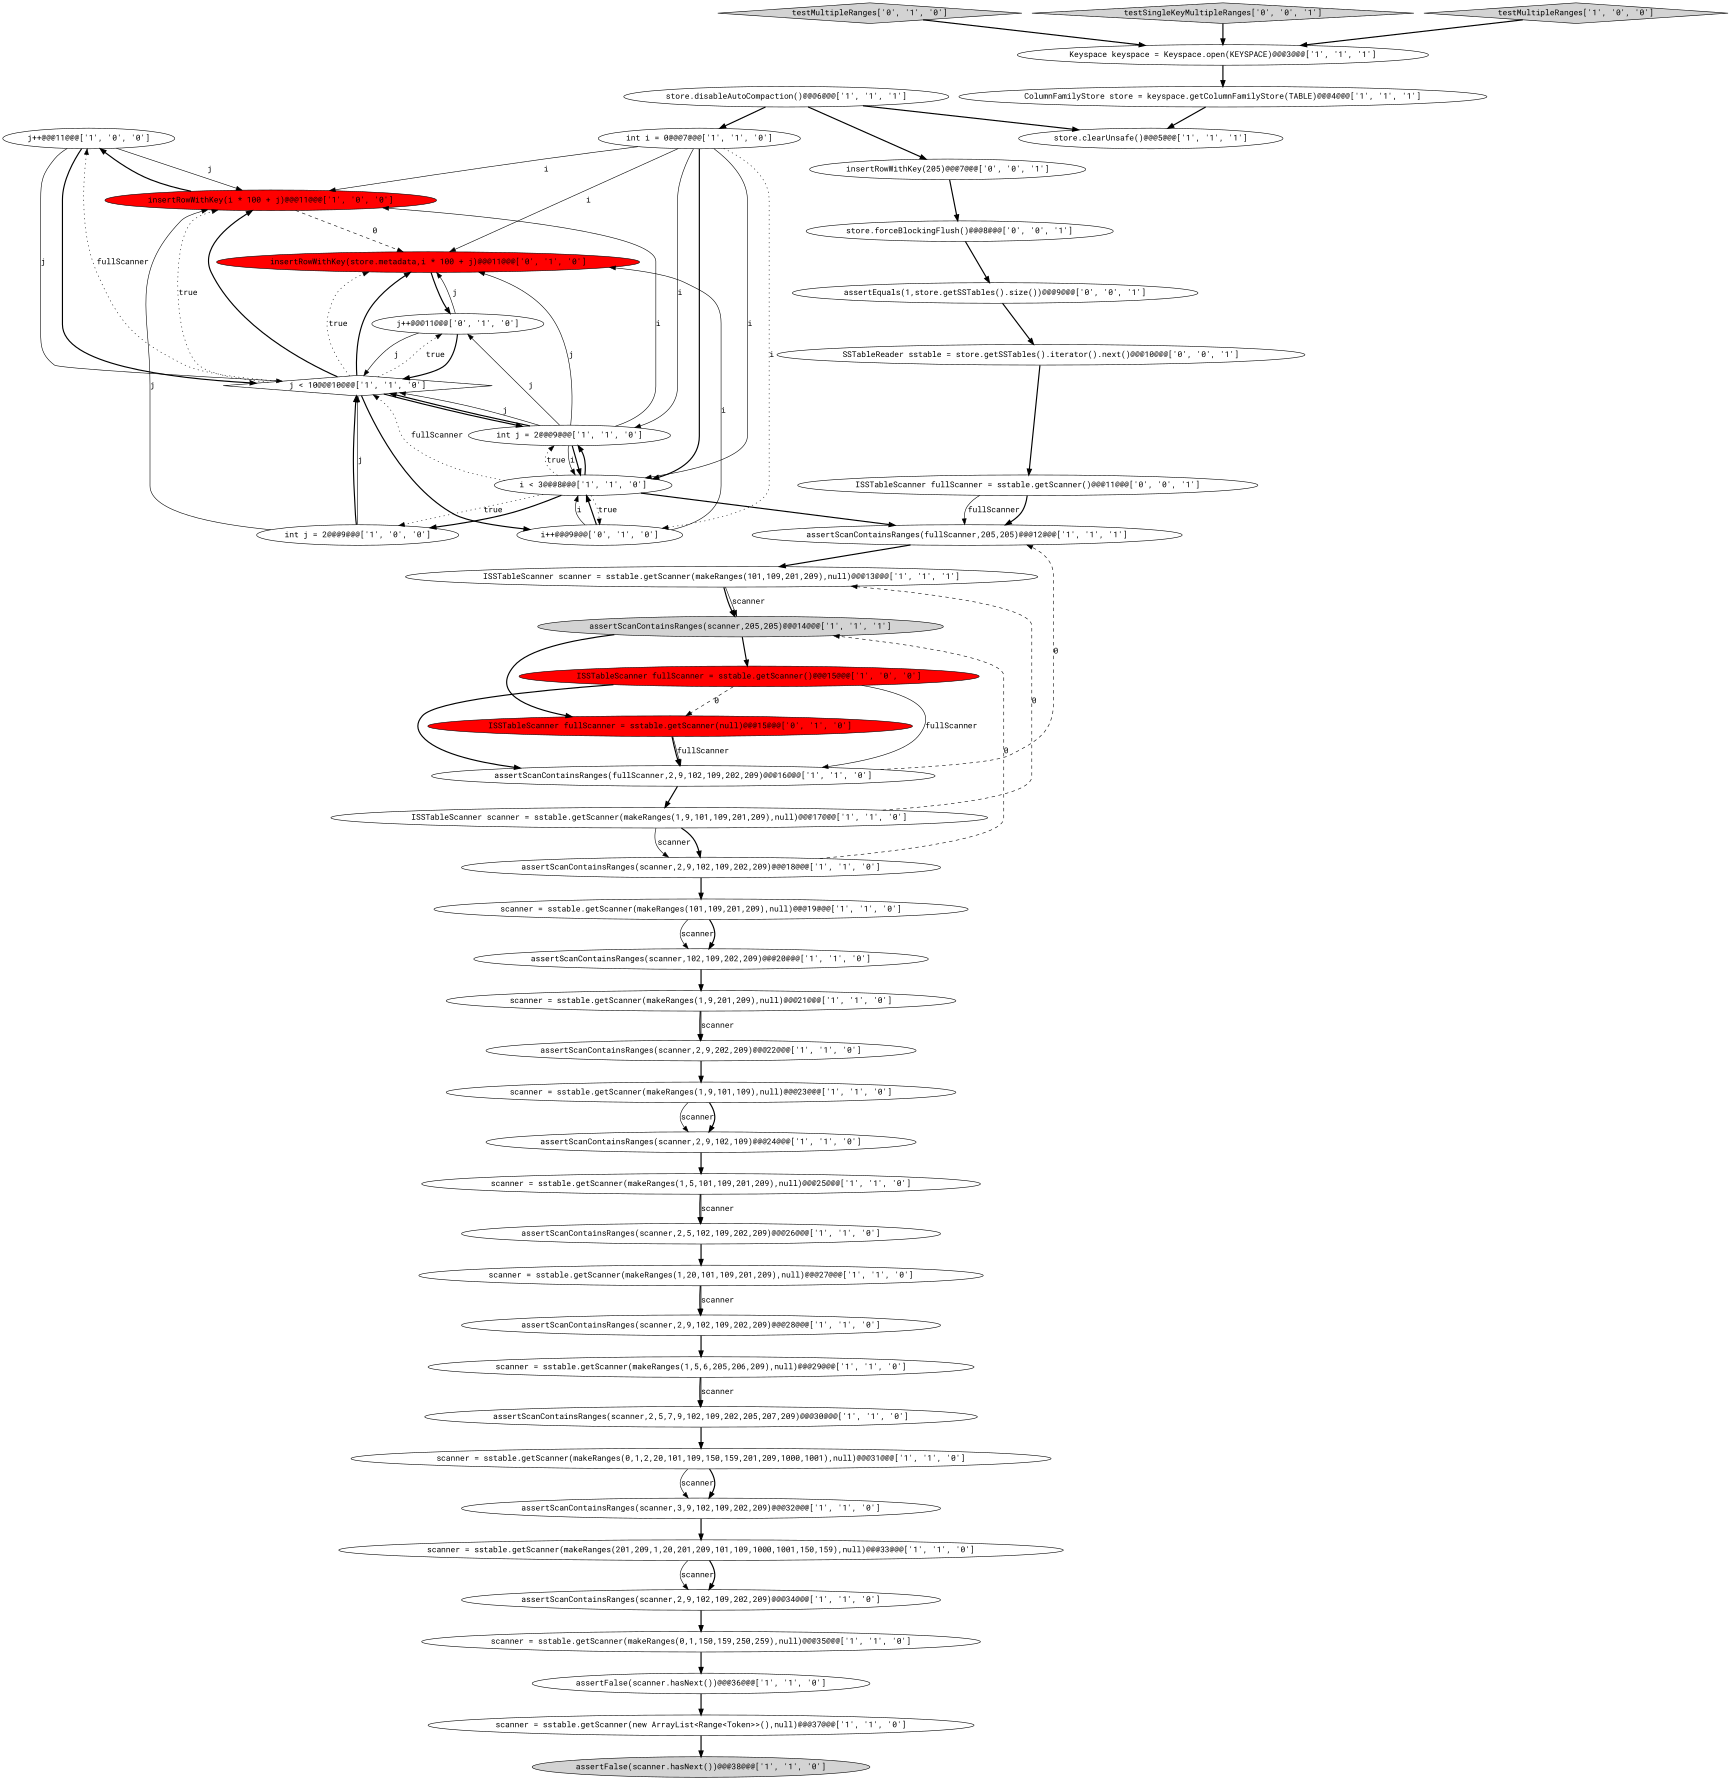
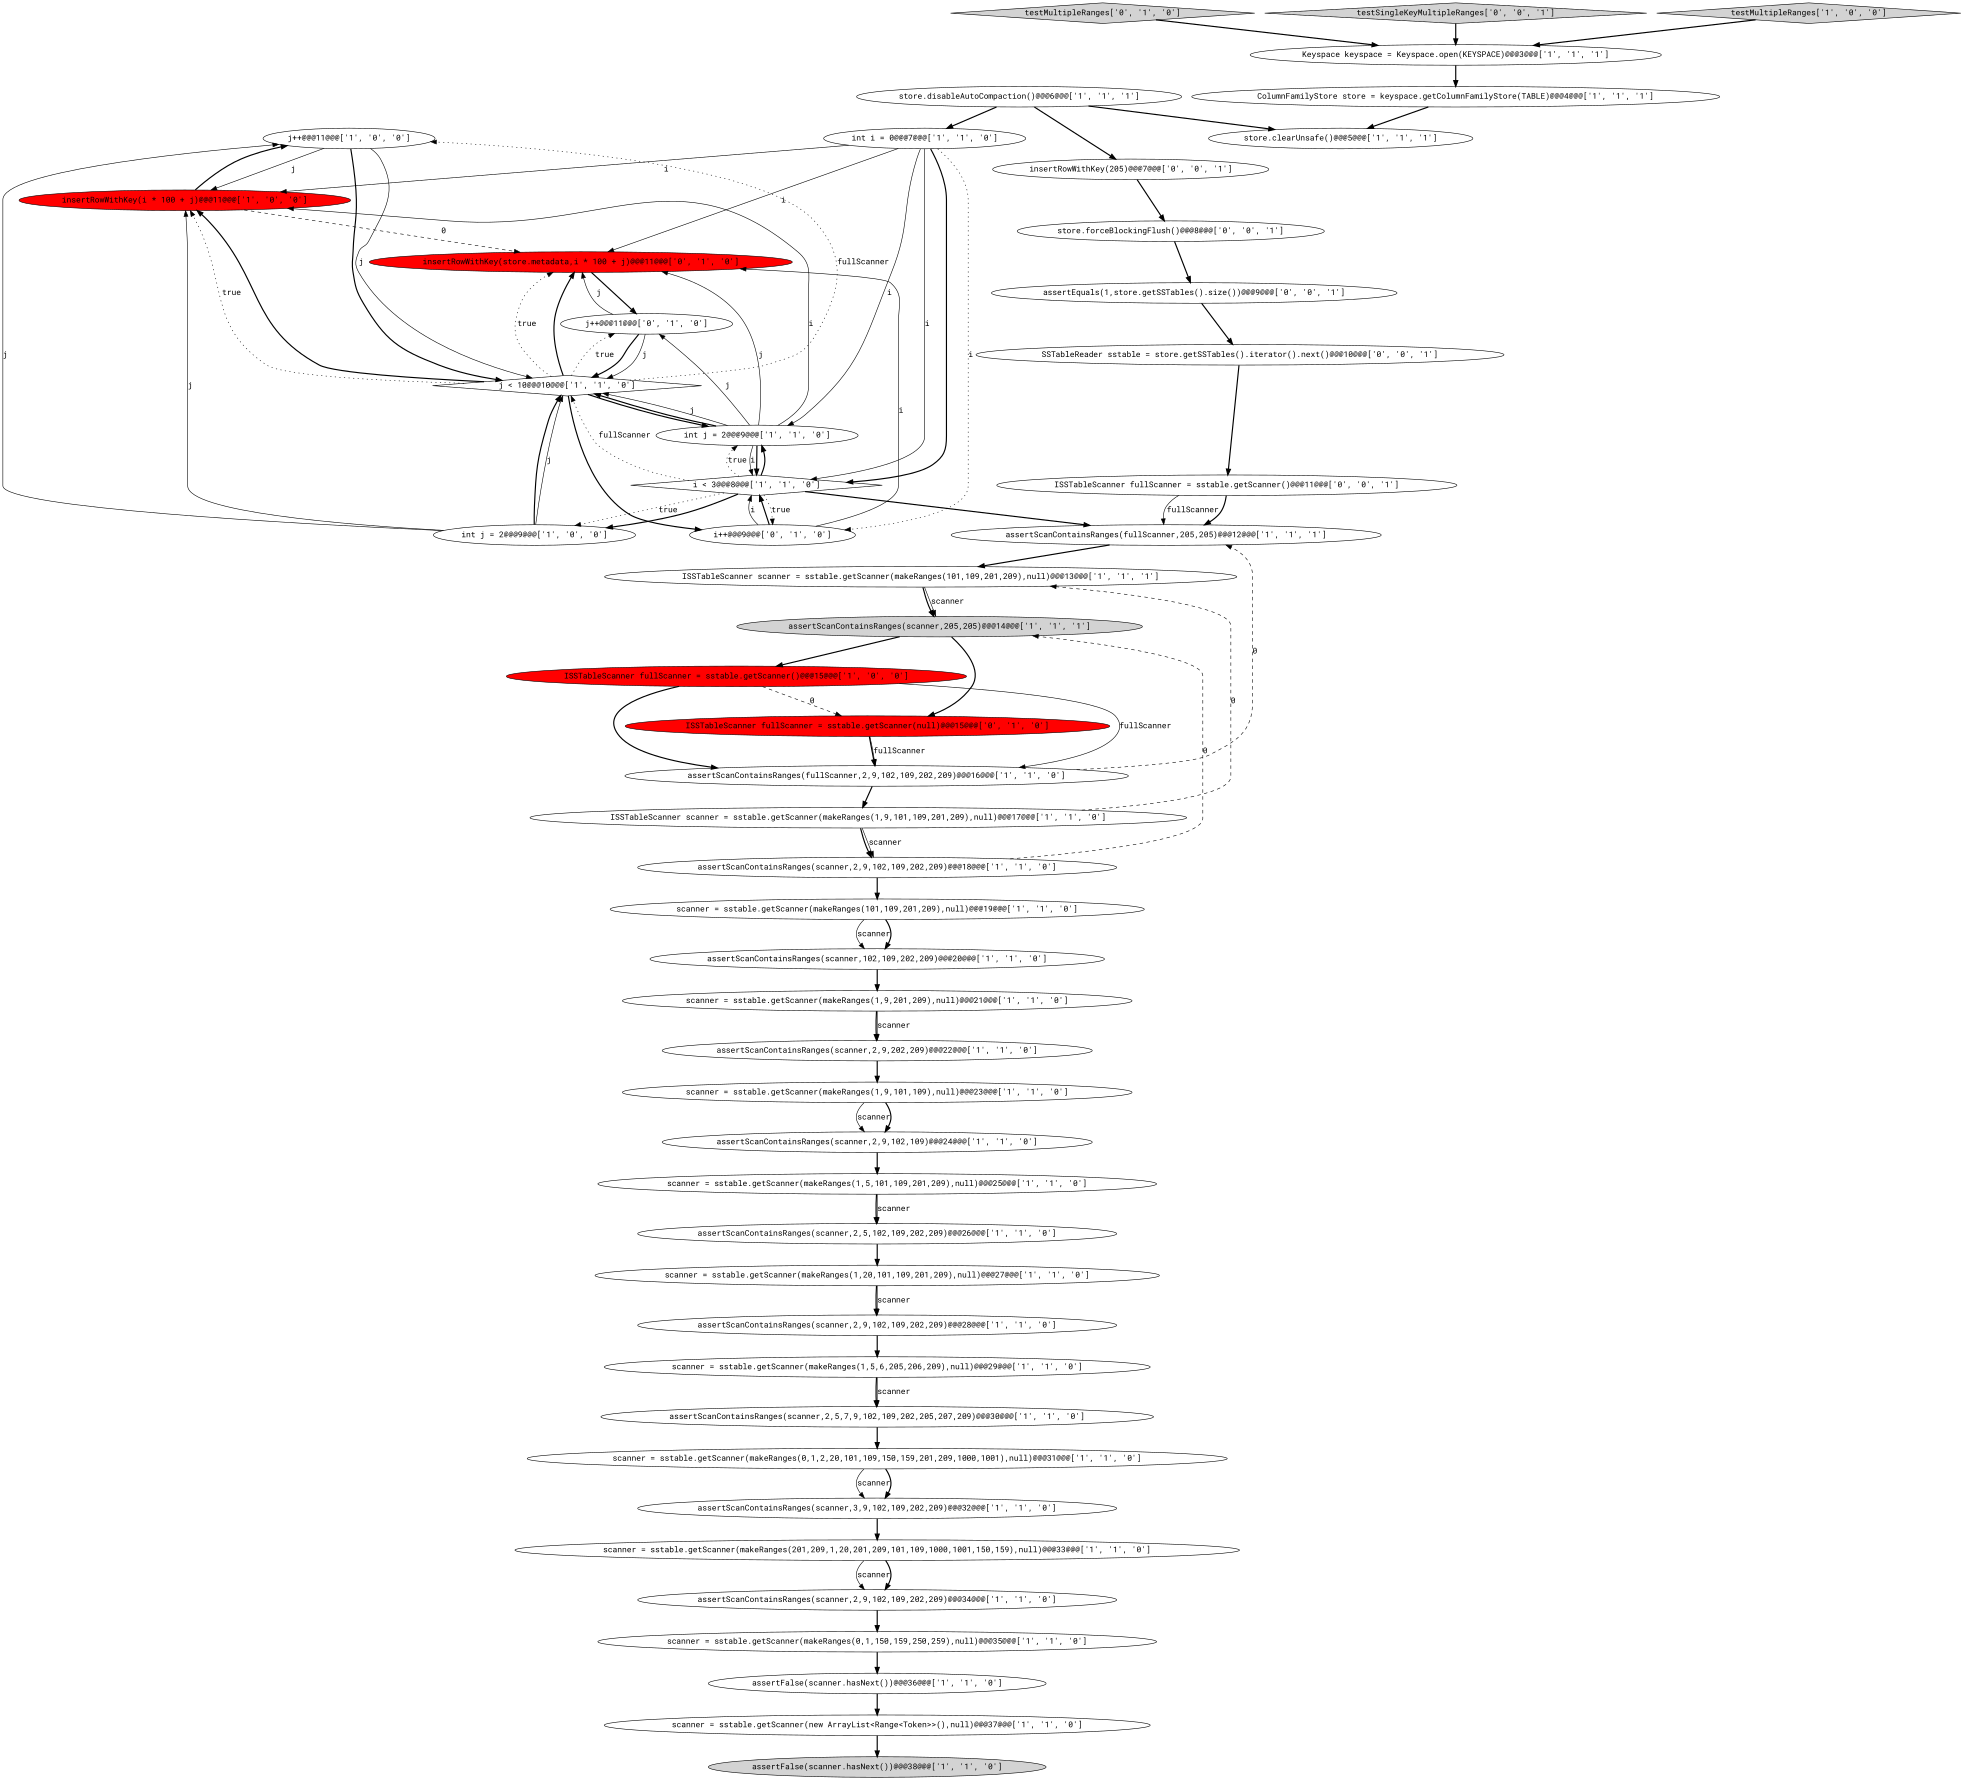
edge "int j = 2@@@9@@@['1', '0', '0']" -> "j++@@@11@@@['1', '0', '0']": added, label "j"
node "i < 3@@@8@@@['1', '1', '0']": shape ellipse -> diamond
